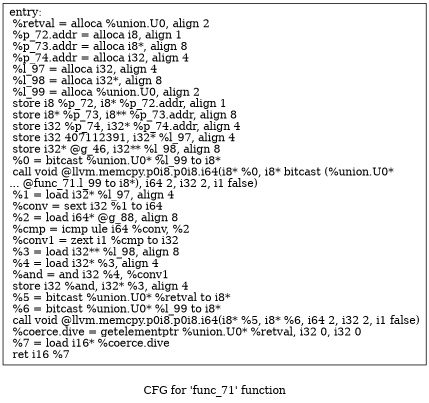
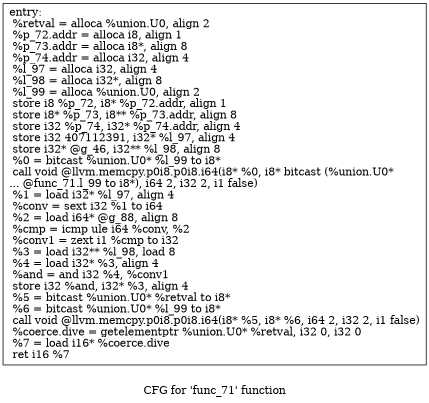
node "entry:": text "%3 = load i32** %l_98, align 8" -> "%3 = load i32** %l_98, load 8"
